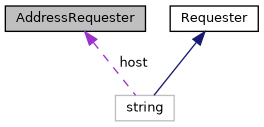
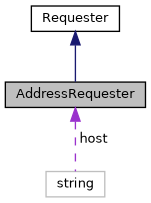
edge "string" -> "Requester": now "AddressRequester" -> "Requester"
